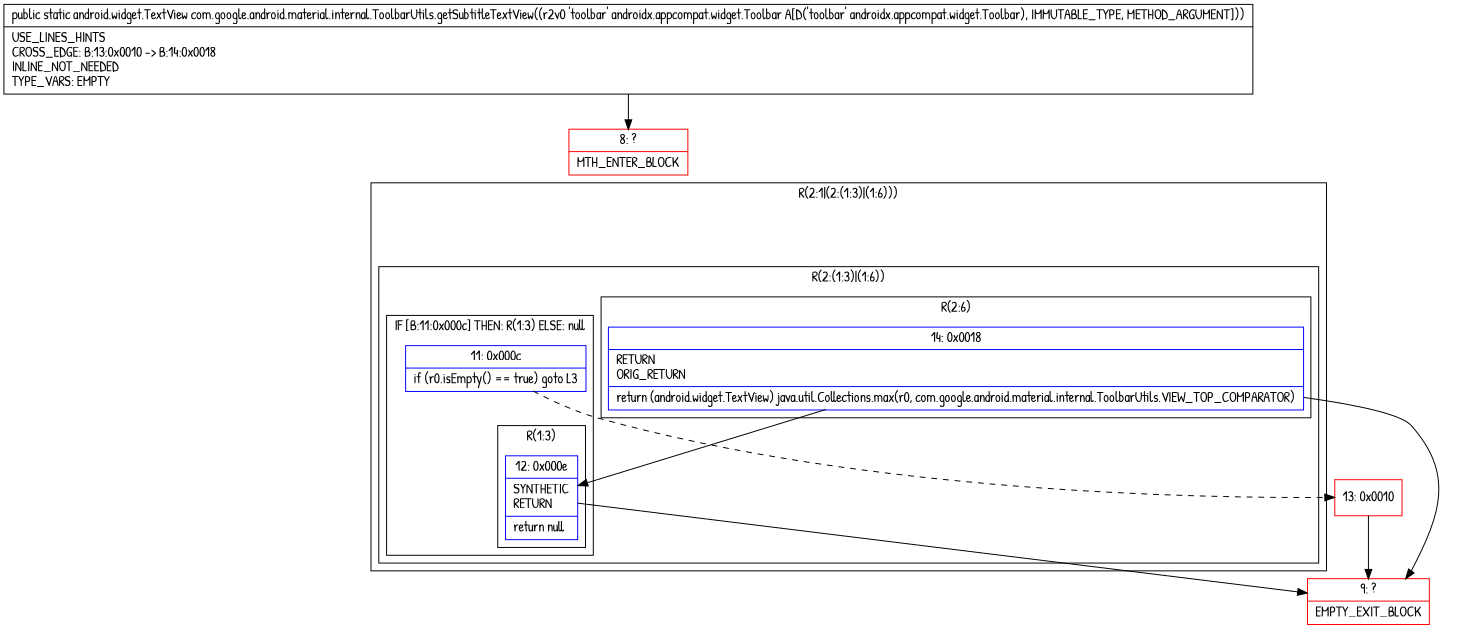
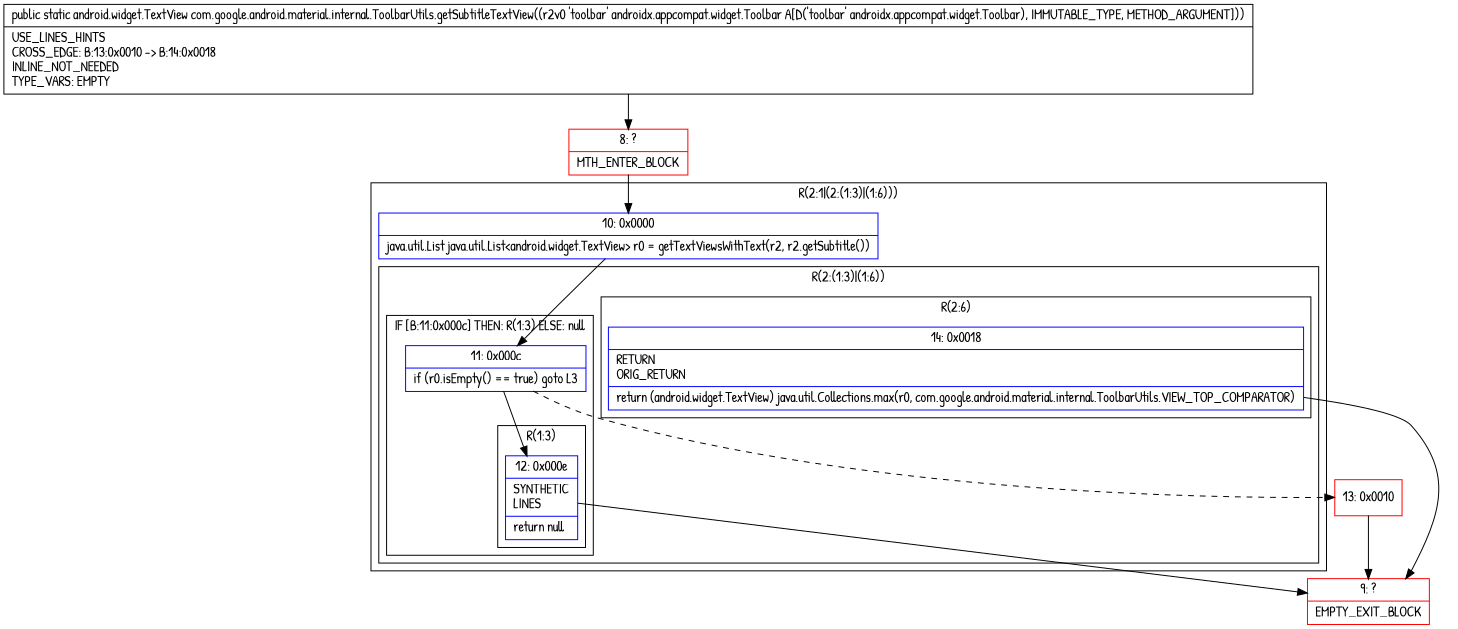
node "10: 0x0000": added
edge "14: 0x0018" -> "12: 0x000e": now "11: 0x000c" -> "12: 0x000e"
node "12: 0x000e": text "RETURN" -> "LINES"
